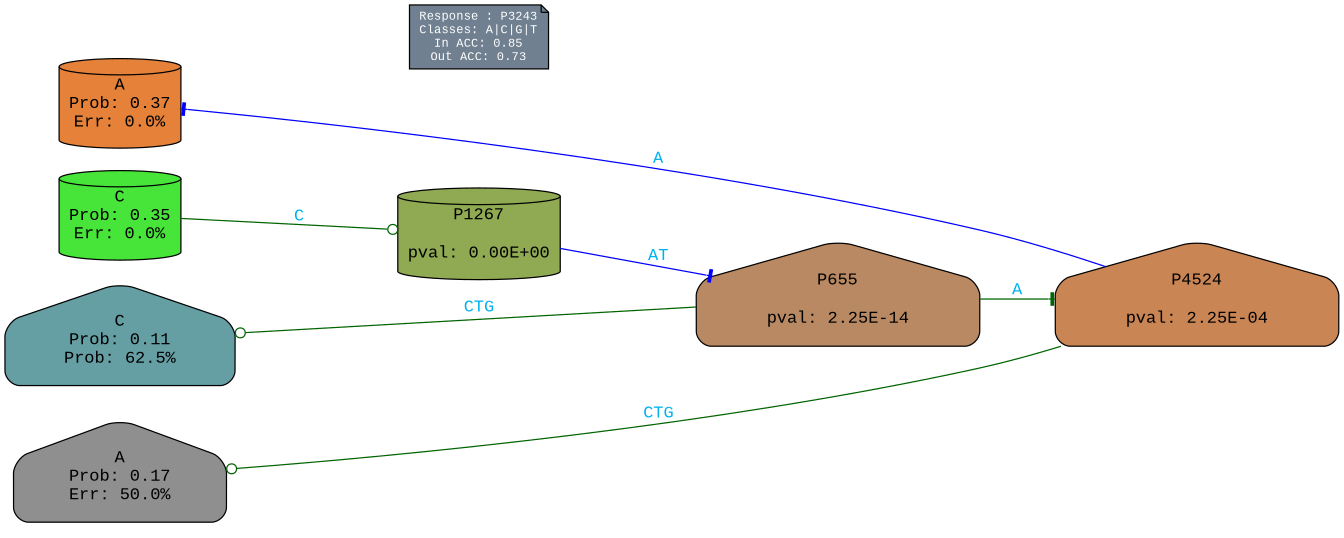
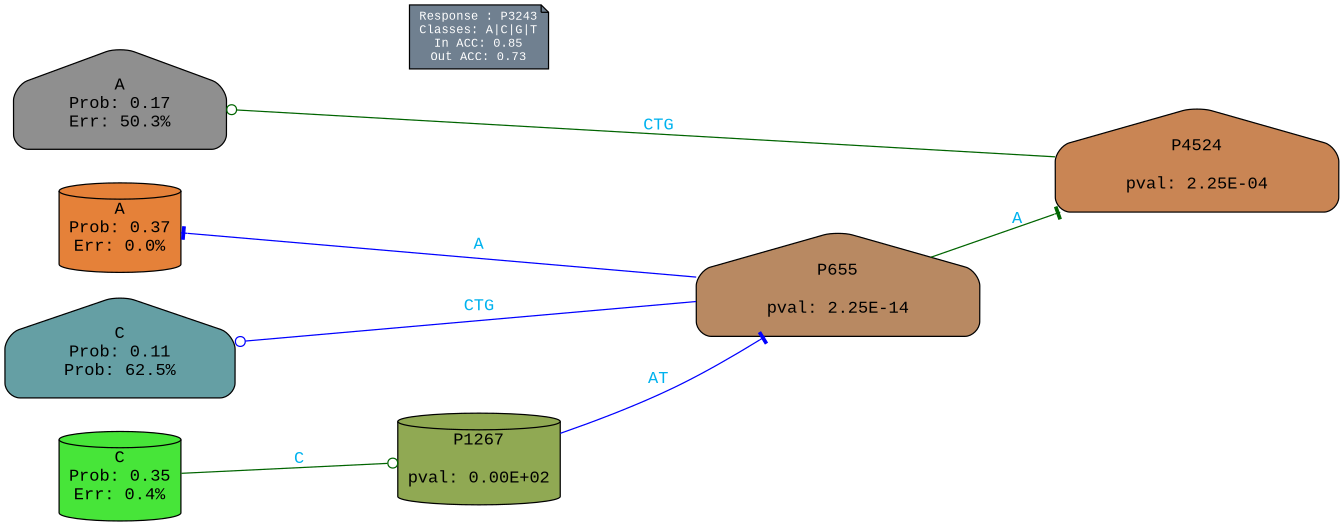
edge "P4524 pval: 2.25E-04" -> "A Prob: 0.37 Err: 0.0%": now "P655 pval: 2.25E-14" -> "A Prob: 0.37 Err: 0.0%"
node "C Prob: 0.35 Err: 0.0%": label "C Prob: 0.35 Err: 0.0%" -> "C Prob: 0.35 Err: 0.4%"
node "P1267 pval: 0.00E+00": label "P1267 pval: 0.00E+00" -> "P1267 pval: 0.00E+02"
edge "P655 pval: 2.25E-14" -> "C Prob: 0.11 Prob: 62.5%": color darkgreen -> blue
node "A Prob: 0.17 Err: 50.0%": label "A Prob: 0.17 Err: 50.0%" -> "A Prob: 0.17 Err: 50.3%"
